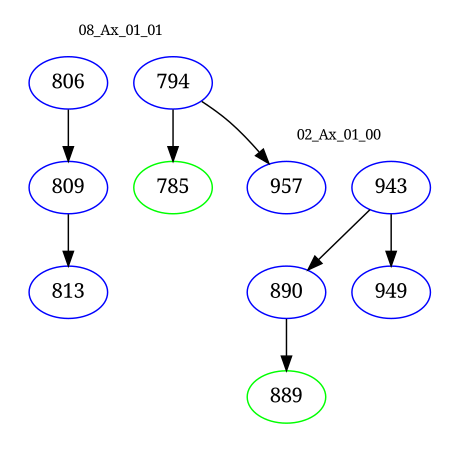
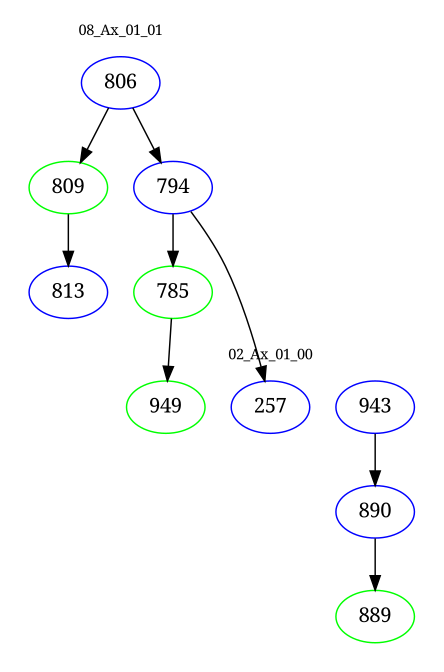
edge "806" -> "794": added
node "809": color blue -> green
node "957": label "957" -> "257"
edge "943" -> "949": now "785" -> "949"
node "949": color blue -> green
